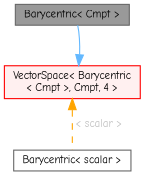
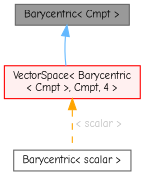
edge "Barycentric< Cmpt >" -> "VectorSpace< Barycentric < Cmpt >, Cmpt, 4 >": reversed
